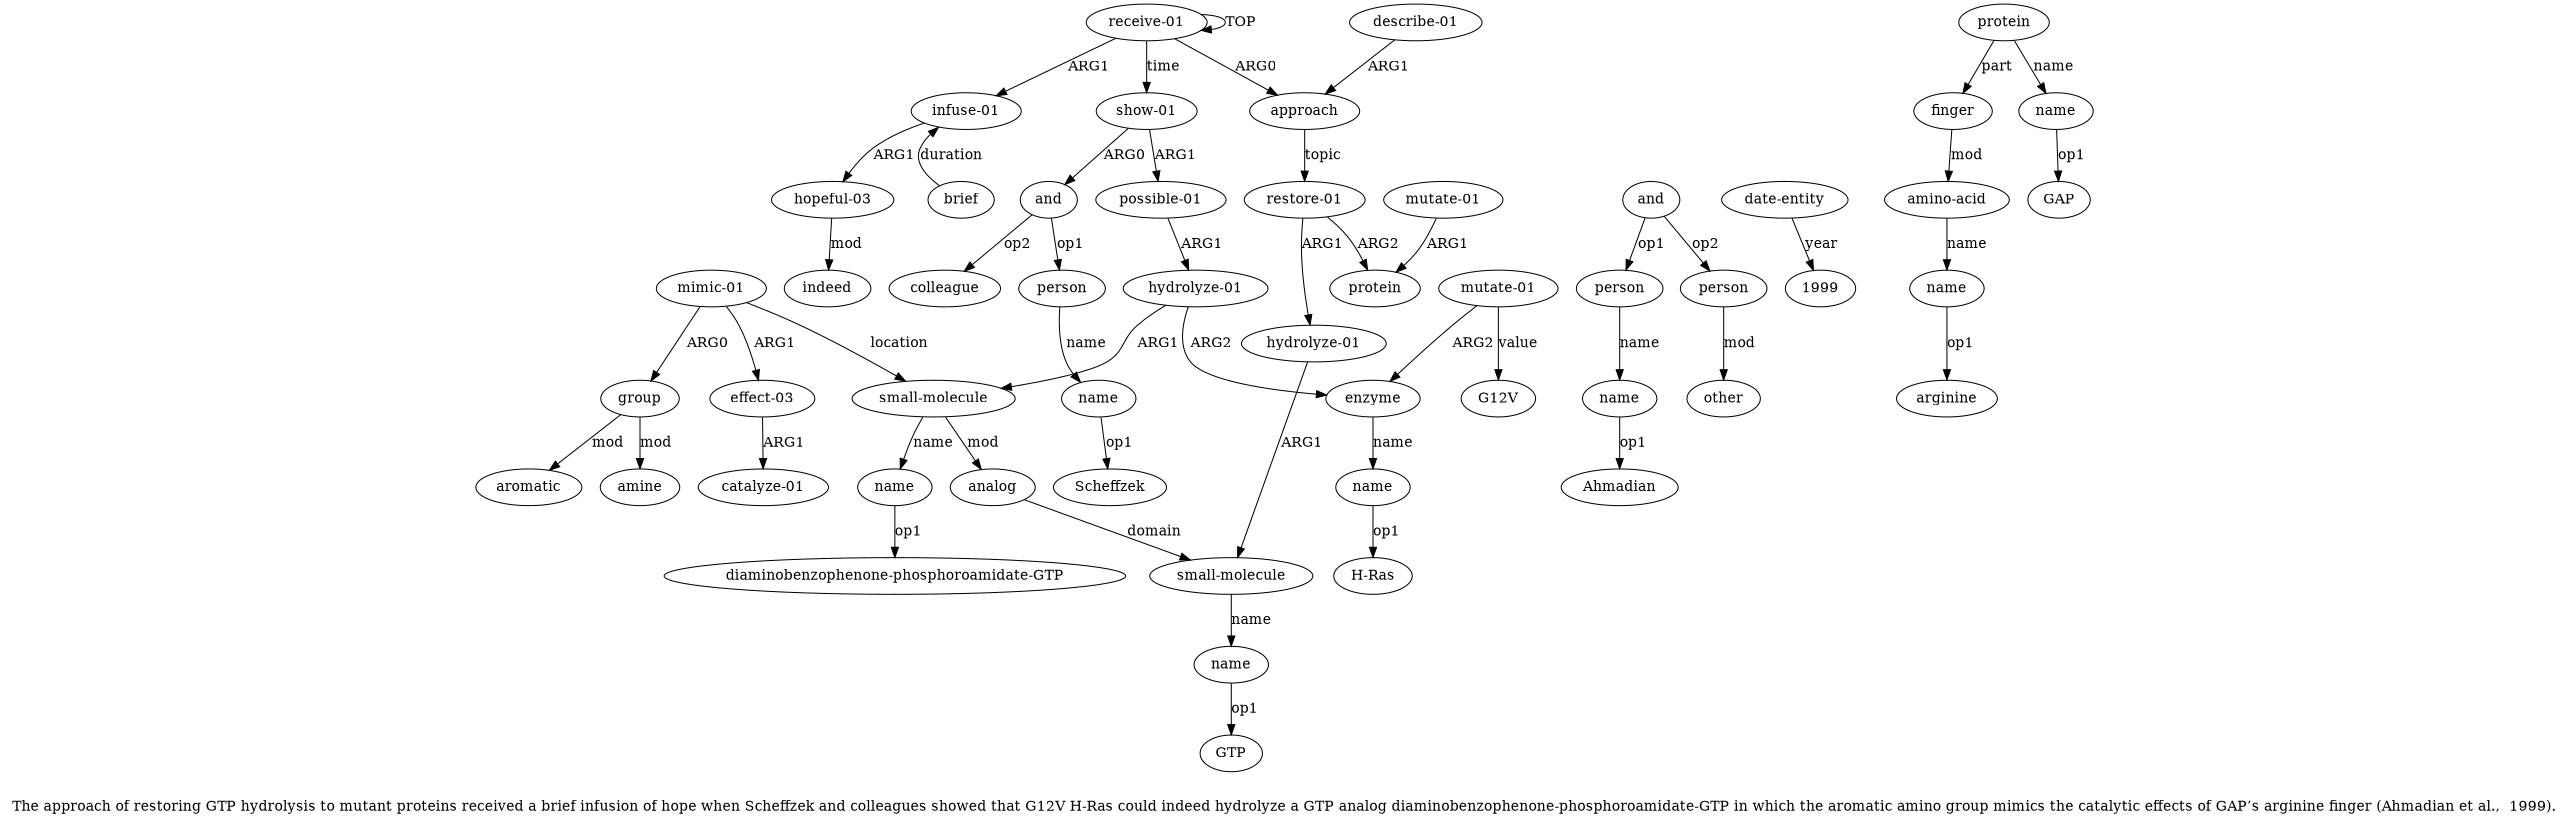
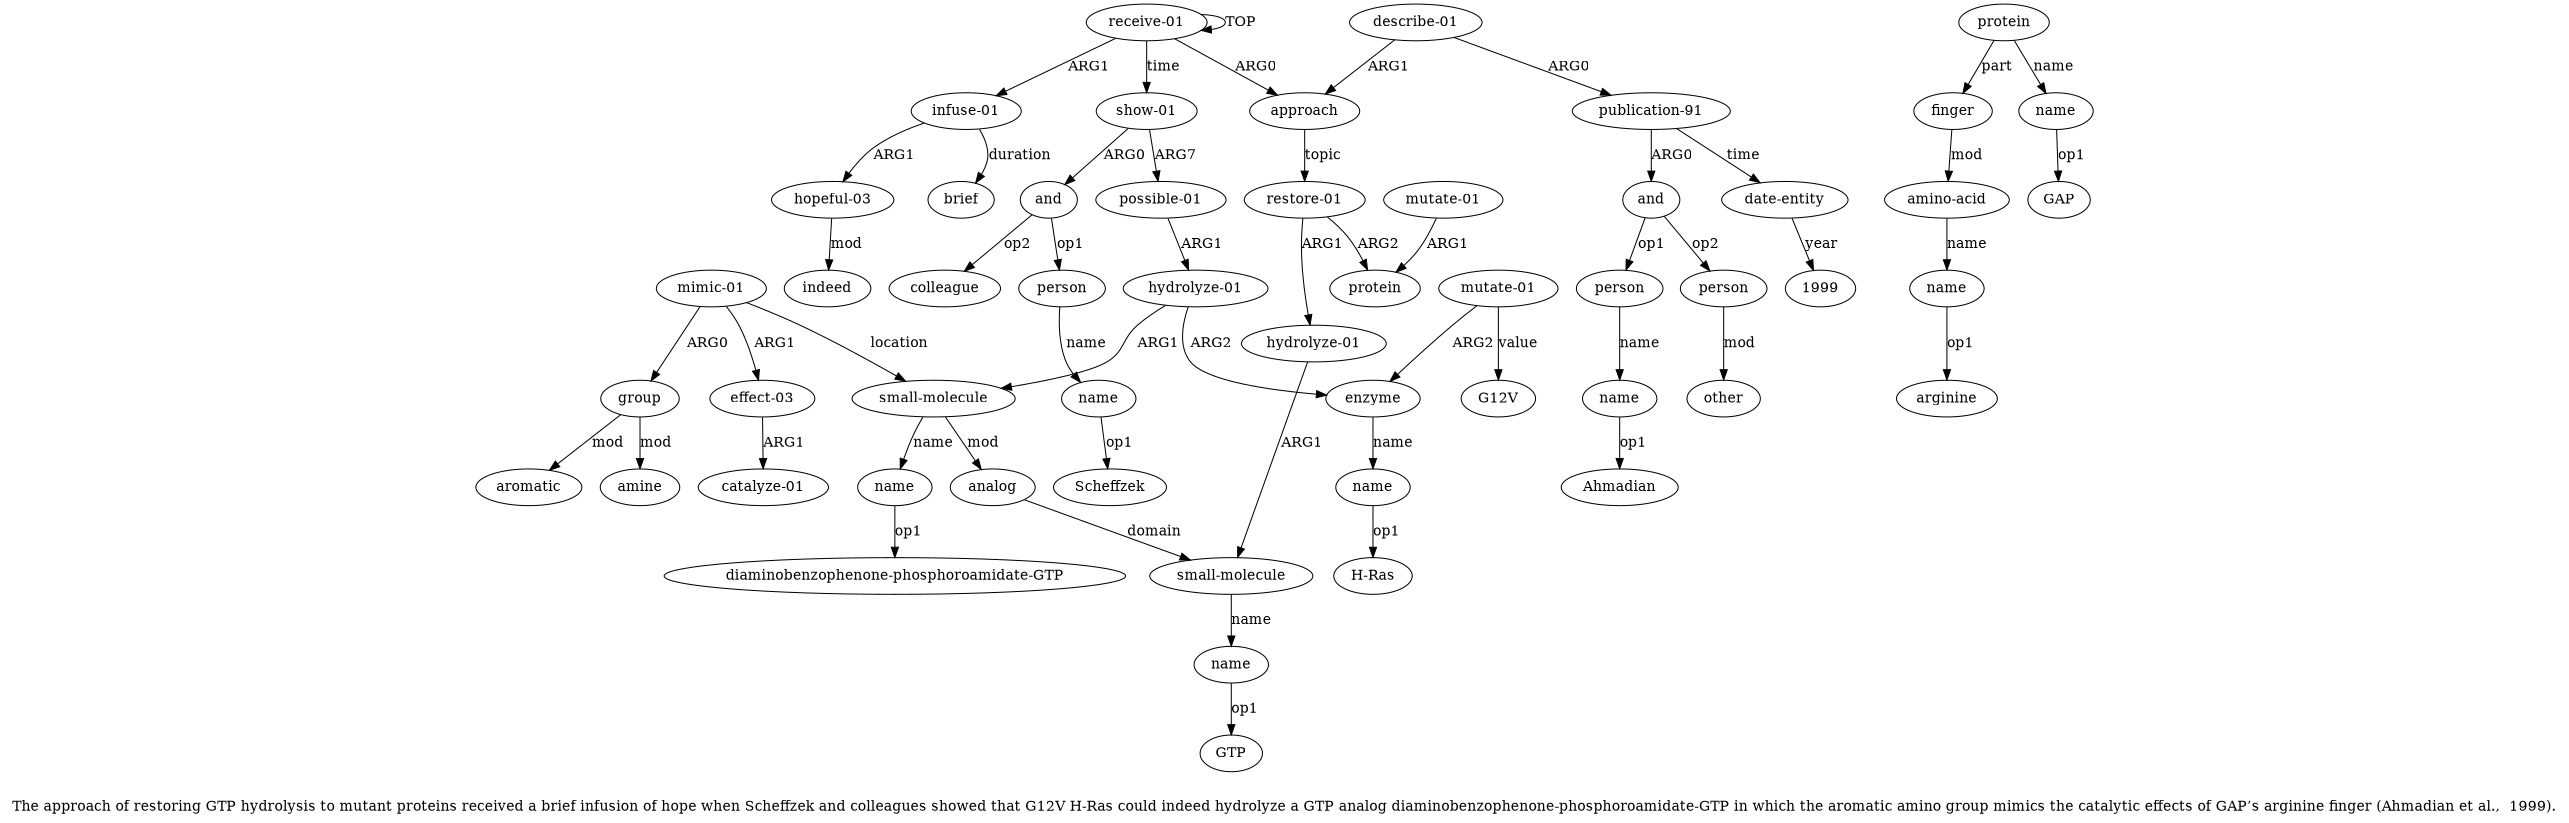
node "publication-91": added
edge "show-01" -> "possible-01": label "ARG1" -> "ARG7"
edge "brief" -> "infuse-01": reversed
